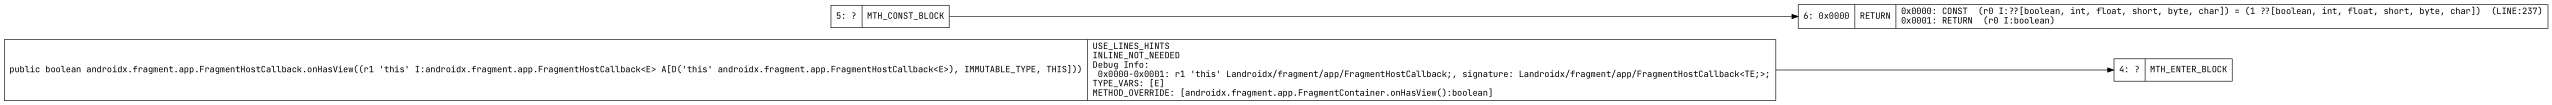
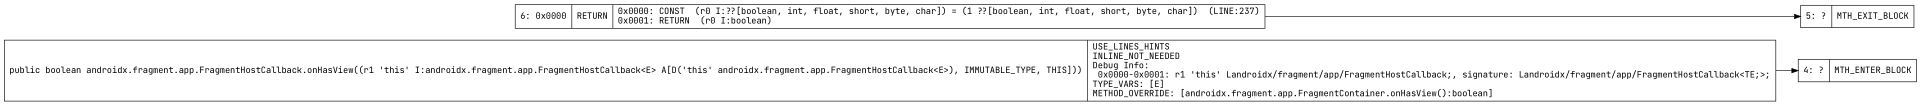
node "5: ?": text "MTH_CONST_BLOCK" -> "MTH_EXIT_BLOCK"
edge "5: ?" -> "6: 0x0000": reversed
